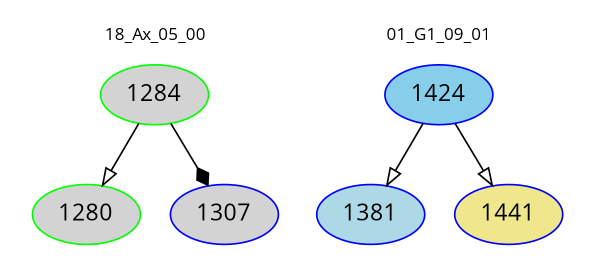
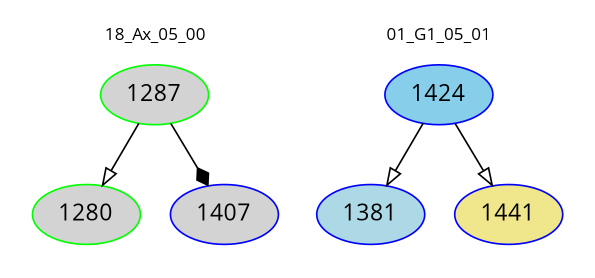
cluster "01_G1_09_01": label "01_G1_09_01" -> "01_G1_05_01"
node "1284": label "1284" -> "1287"
node "1307": label "1307" -> "1407"
